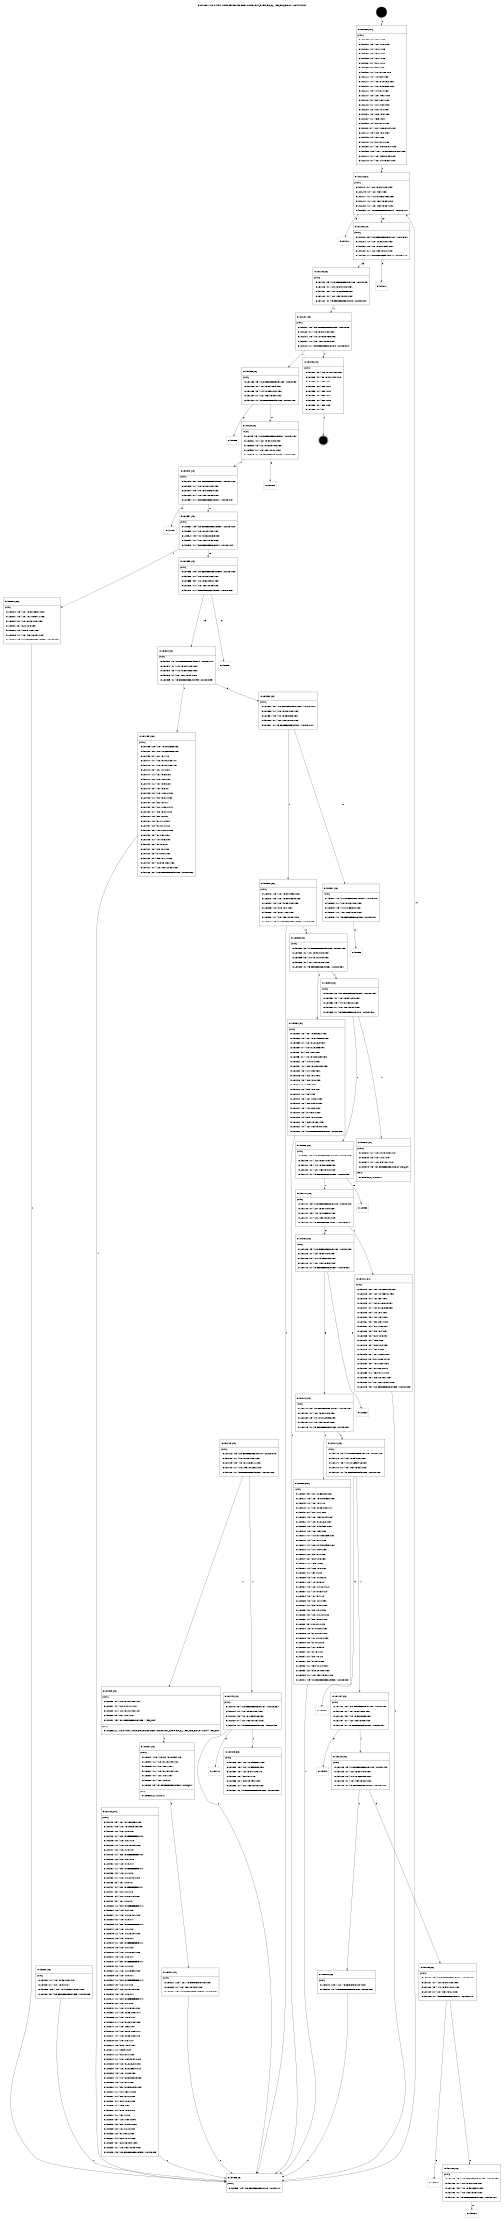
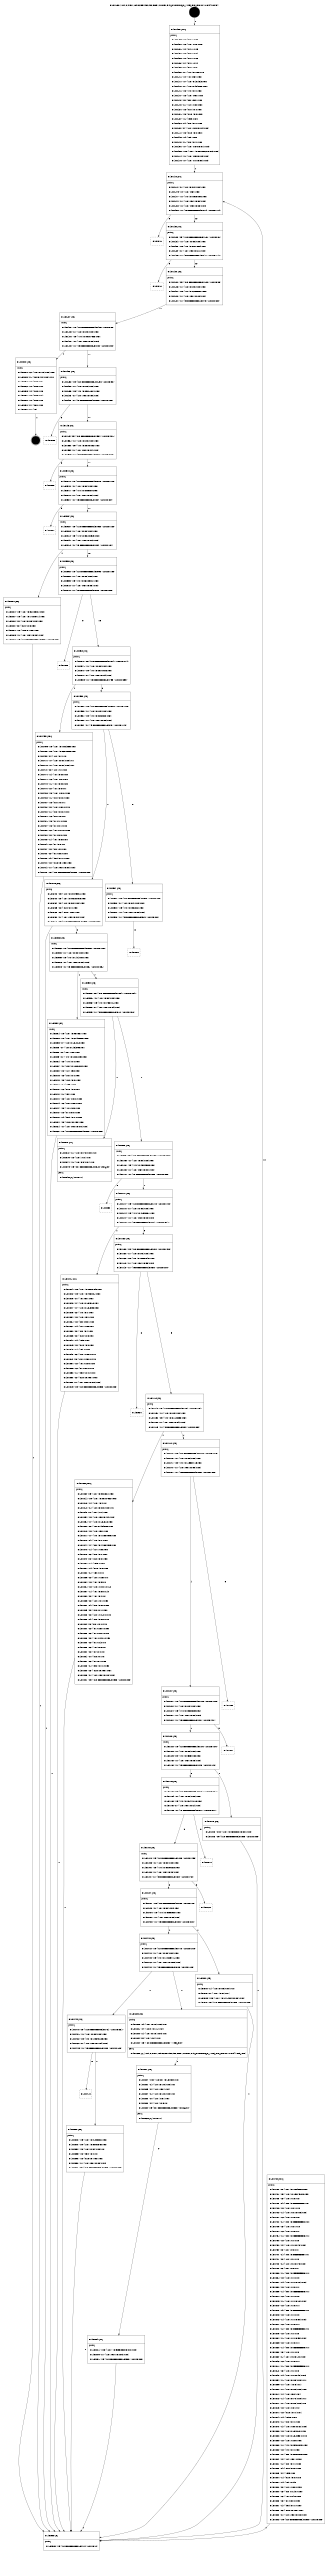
node "0x4016f7 [28]": added
edge "0x40172f [28]" -> "0x401ec0 [5]": now "0x4018d8 [30]" -> "0x401ec0 [5]"
